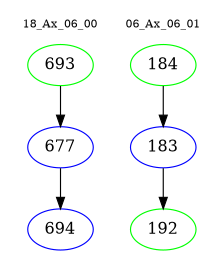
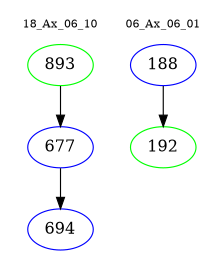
cluster "18_Ax_06_00": label "18_Ax_06_00" -> "18_Ax_06_10"
node "693": label "693" -> "893"
node "184": removed
node "183": label "183" -> "188"
